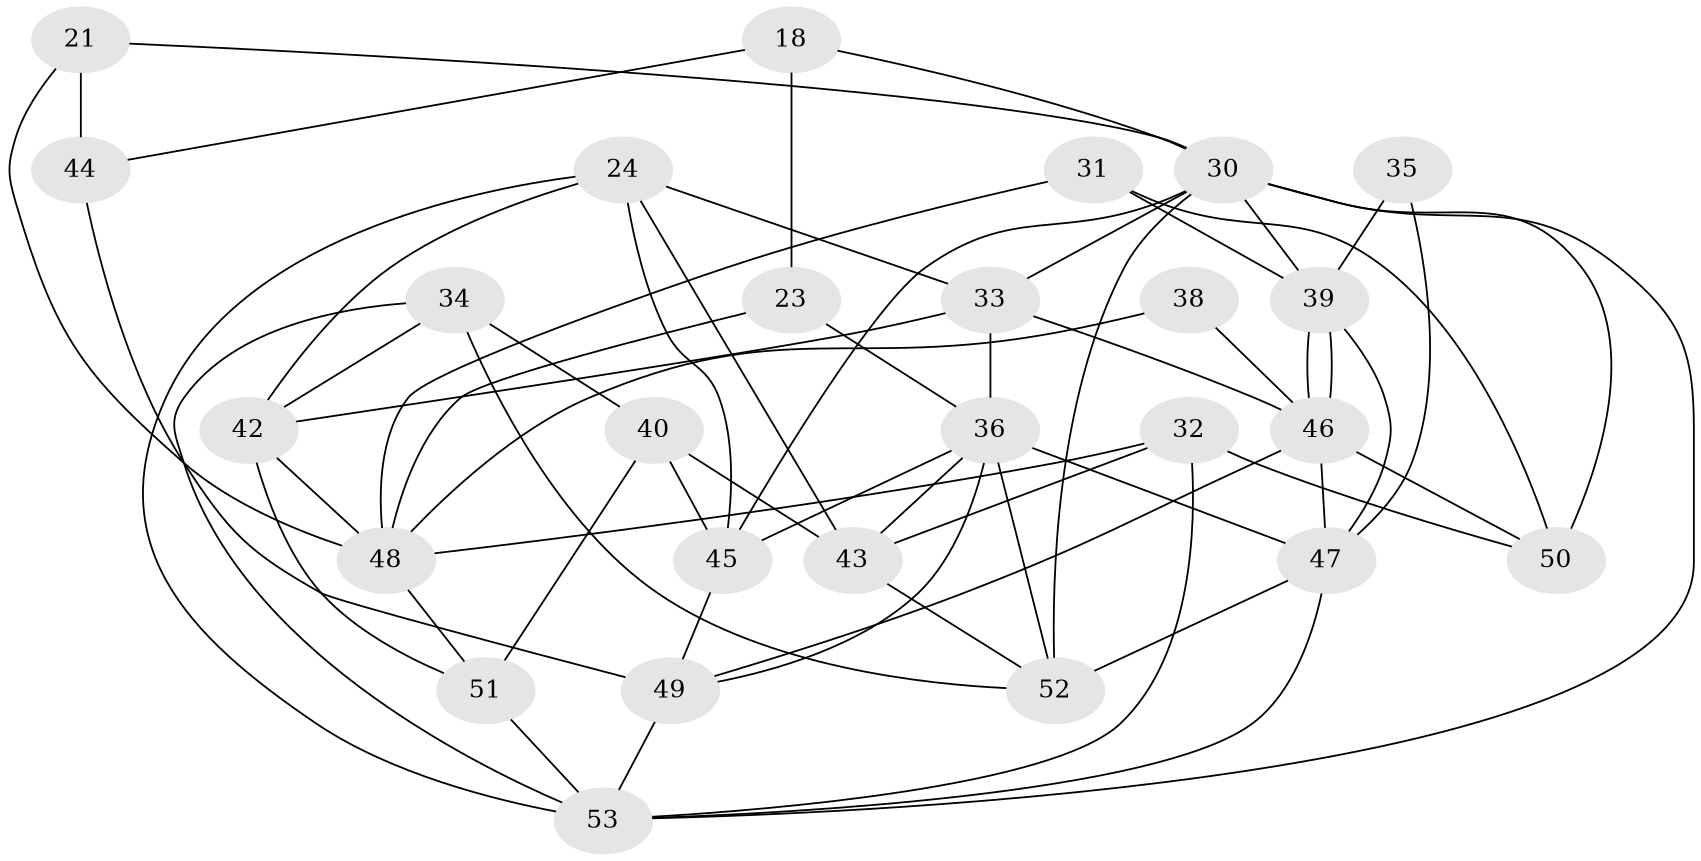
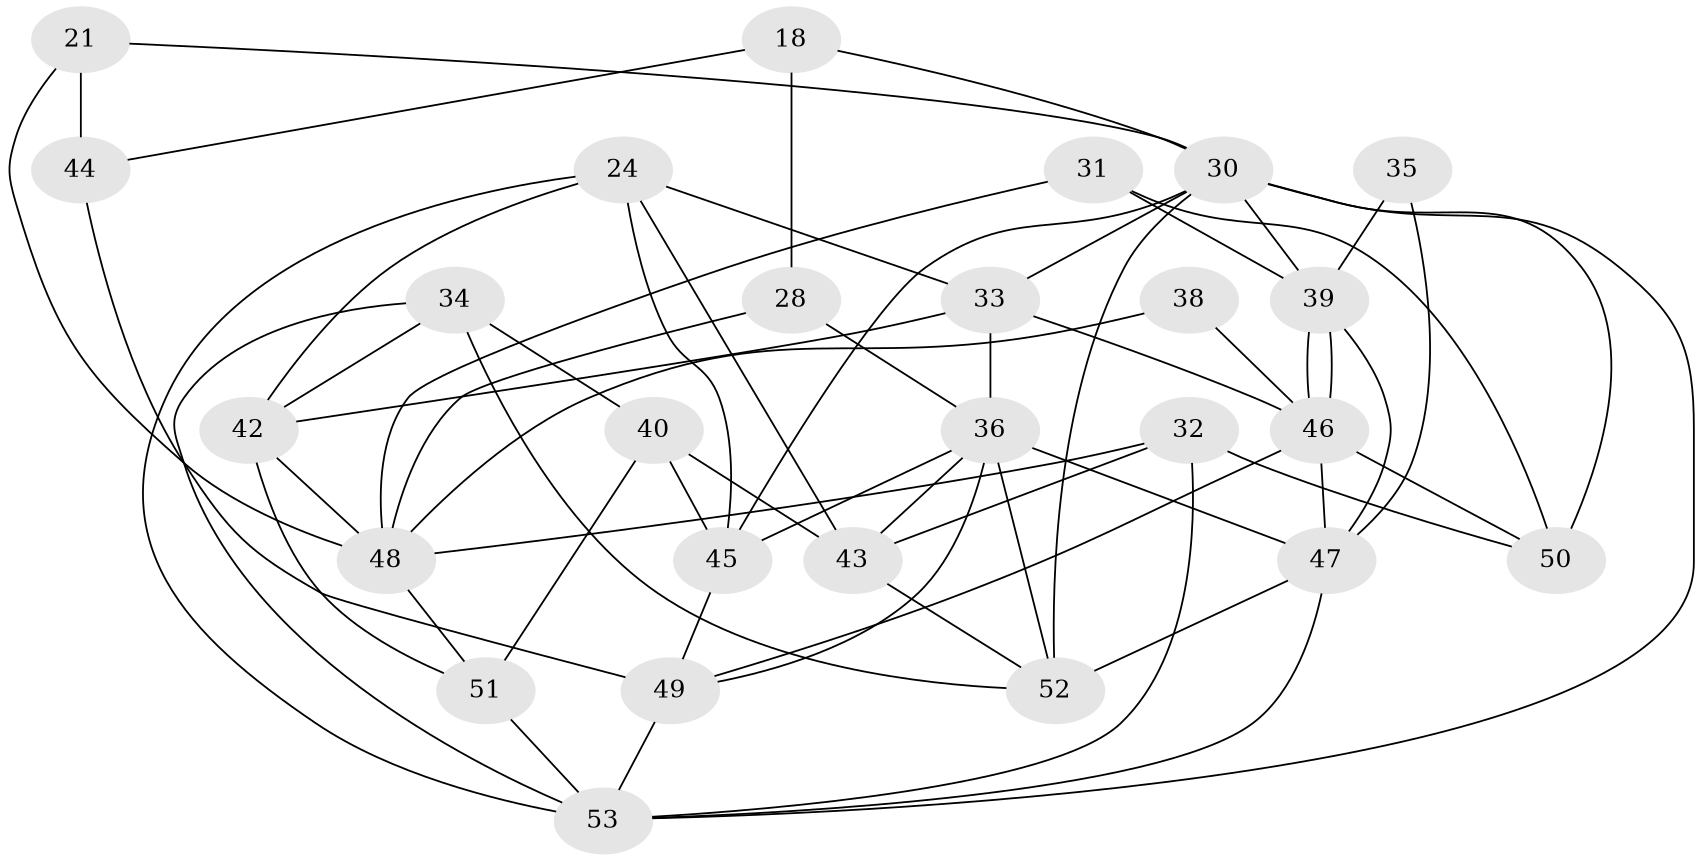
node "23": label "23" -> "28"
